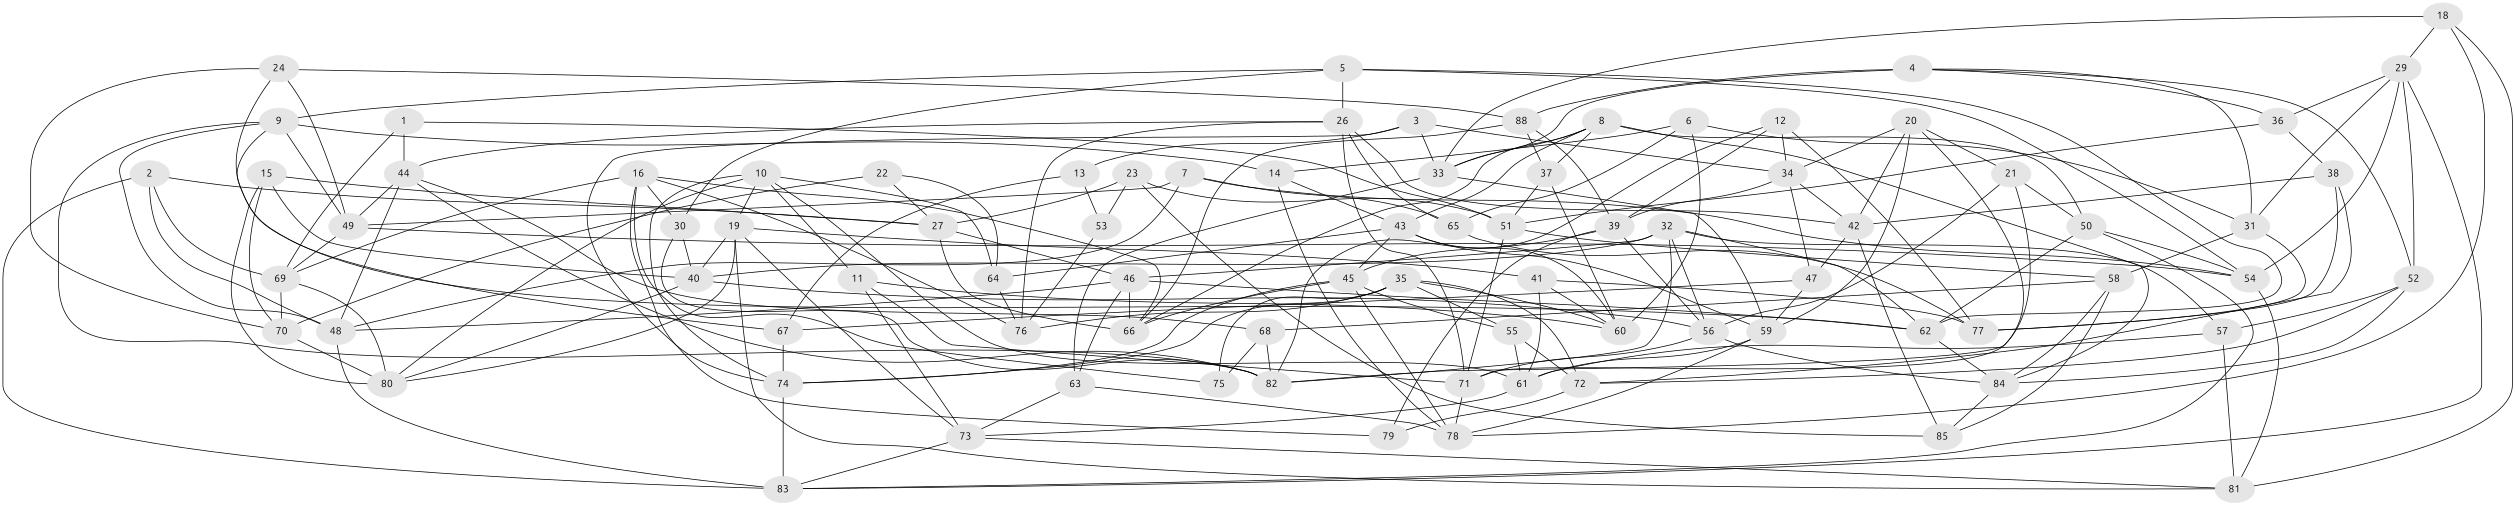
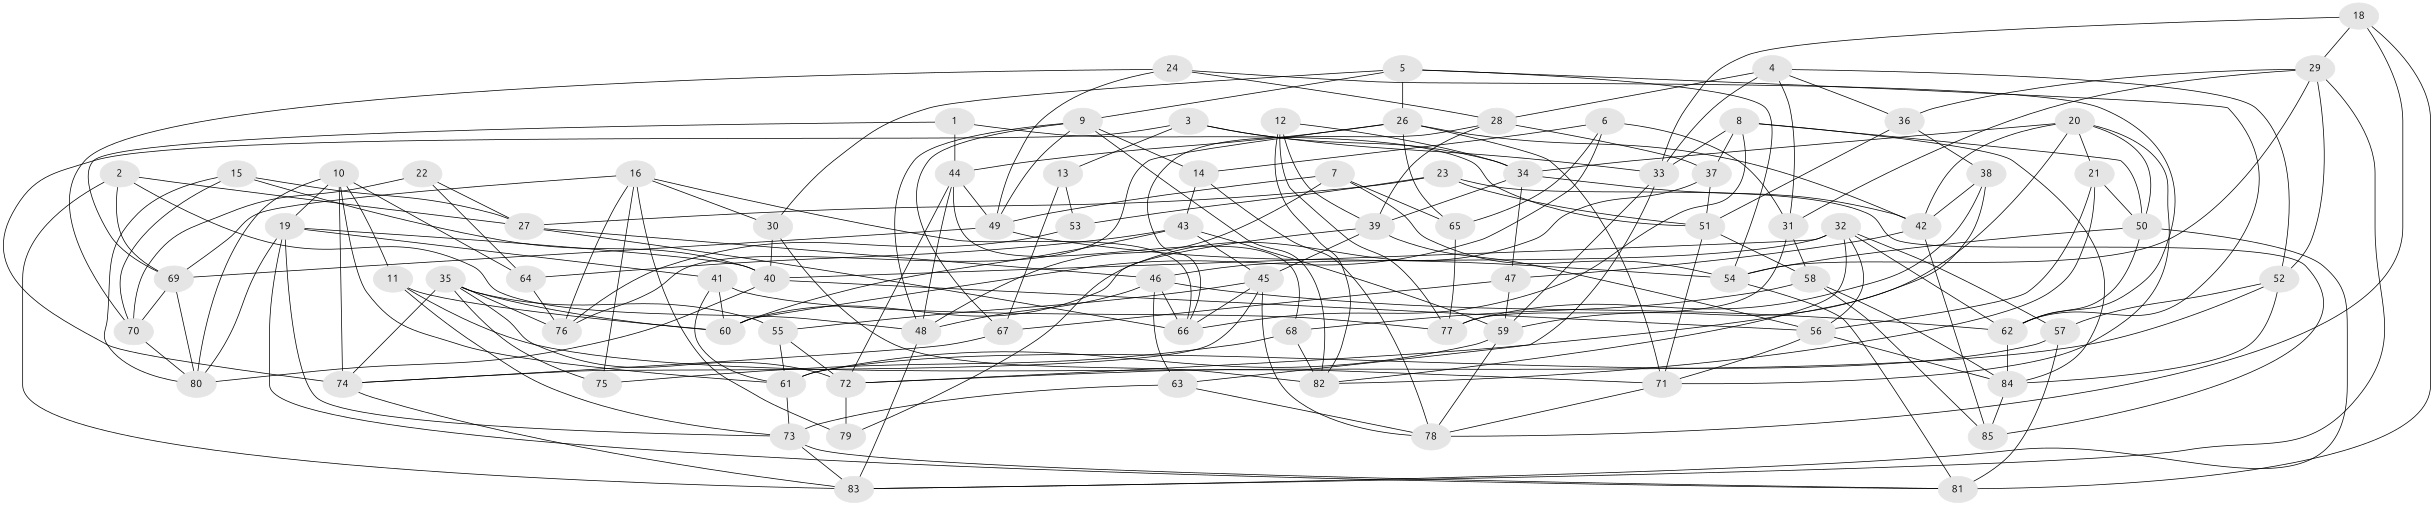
node "88": label "88" -> "28"
edge "20" -- "50": added
edge "8" -- "43": removed
edge "44" -- "82": now "44" -- "72"
